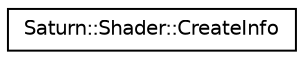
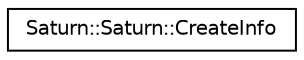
node "Saturn::Shader::CreateInfo": label "Saturn::Shader::CreateInfo" -> "Saturn::Saturn::CreateInfo"
